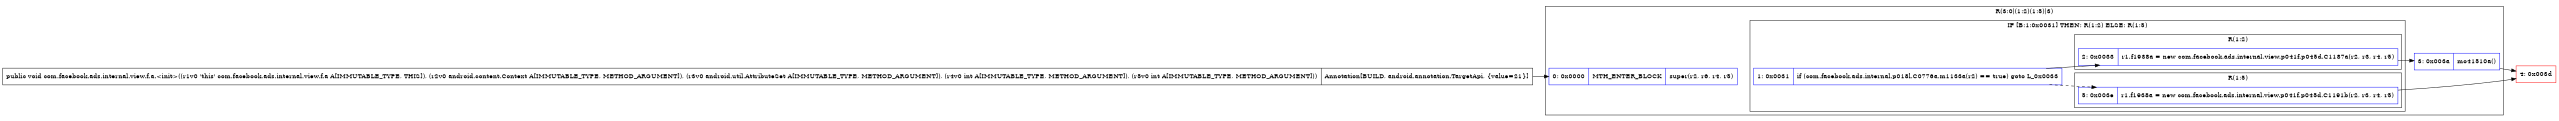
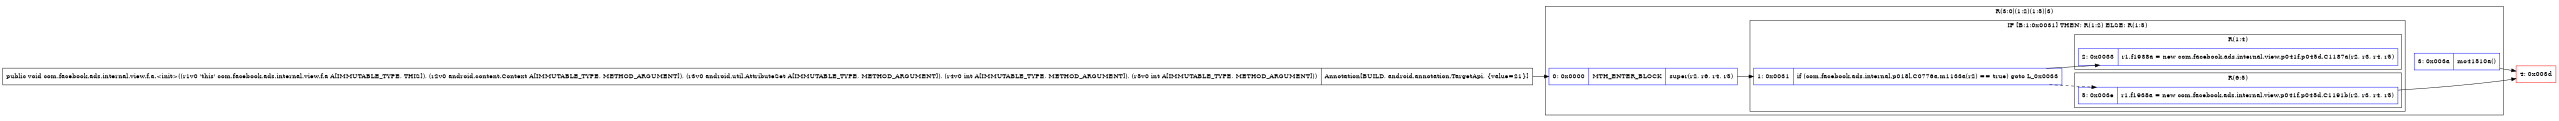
cluster "R(1:2)": label "R(1:2)" -> "R(1:4)"
edge "2: 0x0033" -> "3: 0x003a": removed
edge "0: 0x0000" -> "1: 0x0031": added
cluster "R(1:5)": label "R(1:5)" -> "R(6:5)"
